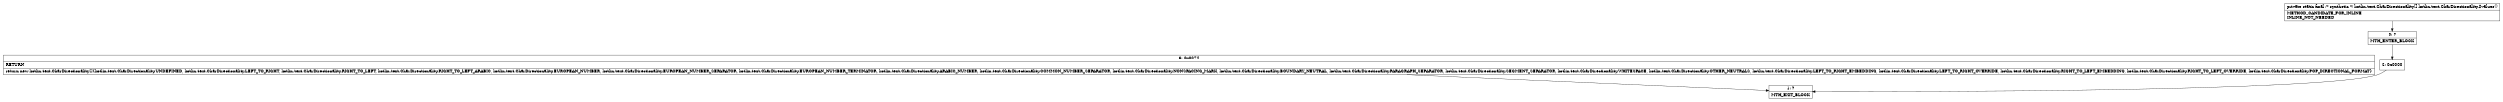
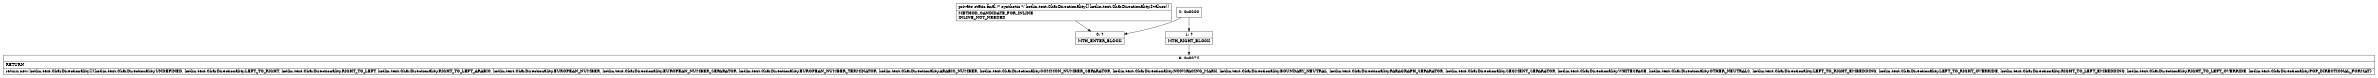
edge "0: ?" -> "2: 0x0000": reversed
edge "3: 0x0074" -> "1: ?": reversed
node "1: ?": text "MTH_EXIT_BLOCK" -> "MTH_RIGHT_BLOCK"
